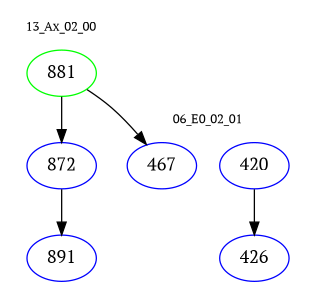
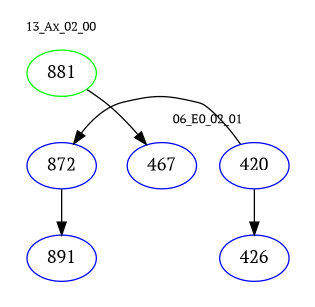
edge "881" -> "872": now "420" -> "872"
